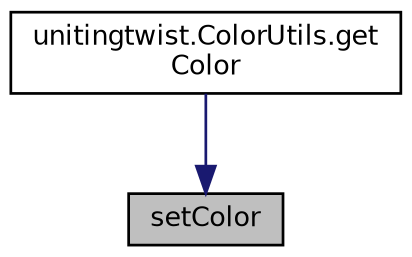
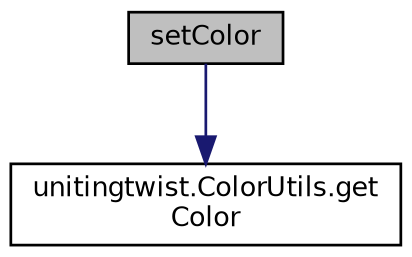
edge "unitingtwist.ColorUtils.get Color" -> "setColor": reversed
